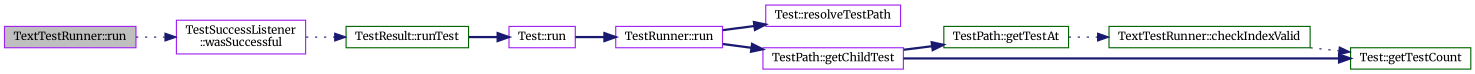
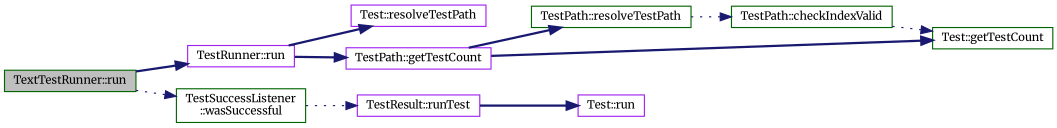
node "TextTestRunner::run": color purple -> darkgreen
node "TestSuccessListener ::wasSuccessful": color purple -> darkgreen
node "TestResult::runTest": color darkgreen -> purple
edge "Test::run" -> "TestRunner::run": now "TextTestRunner::run" -> "TestRunner::run"
node "TestPath::getTestAt": label "TestPath::getTestAt" -> "TestPath::resolveTestPath"
node "TextTestRunner::checkIndexValid": label "TextTestRunner::checkIndexValid" -> "TestPath::checkIndexValid"
node "TestPath::getChildTest": label "TestPath::getChildTest" -> "TestPath::getTestCount"
